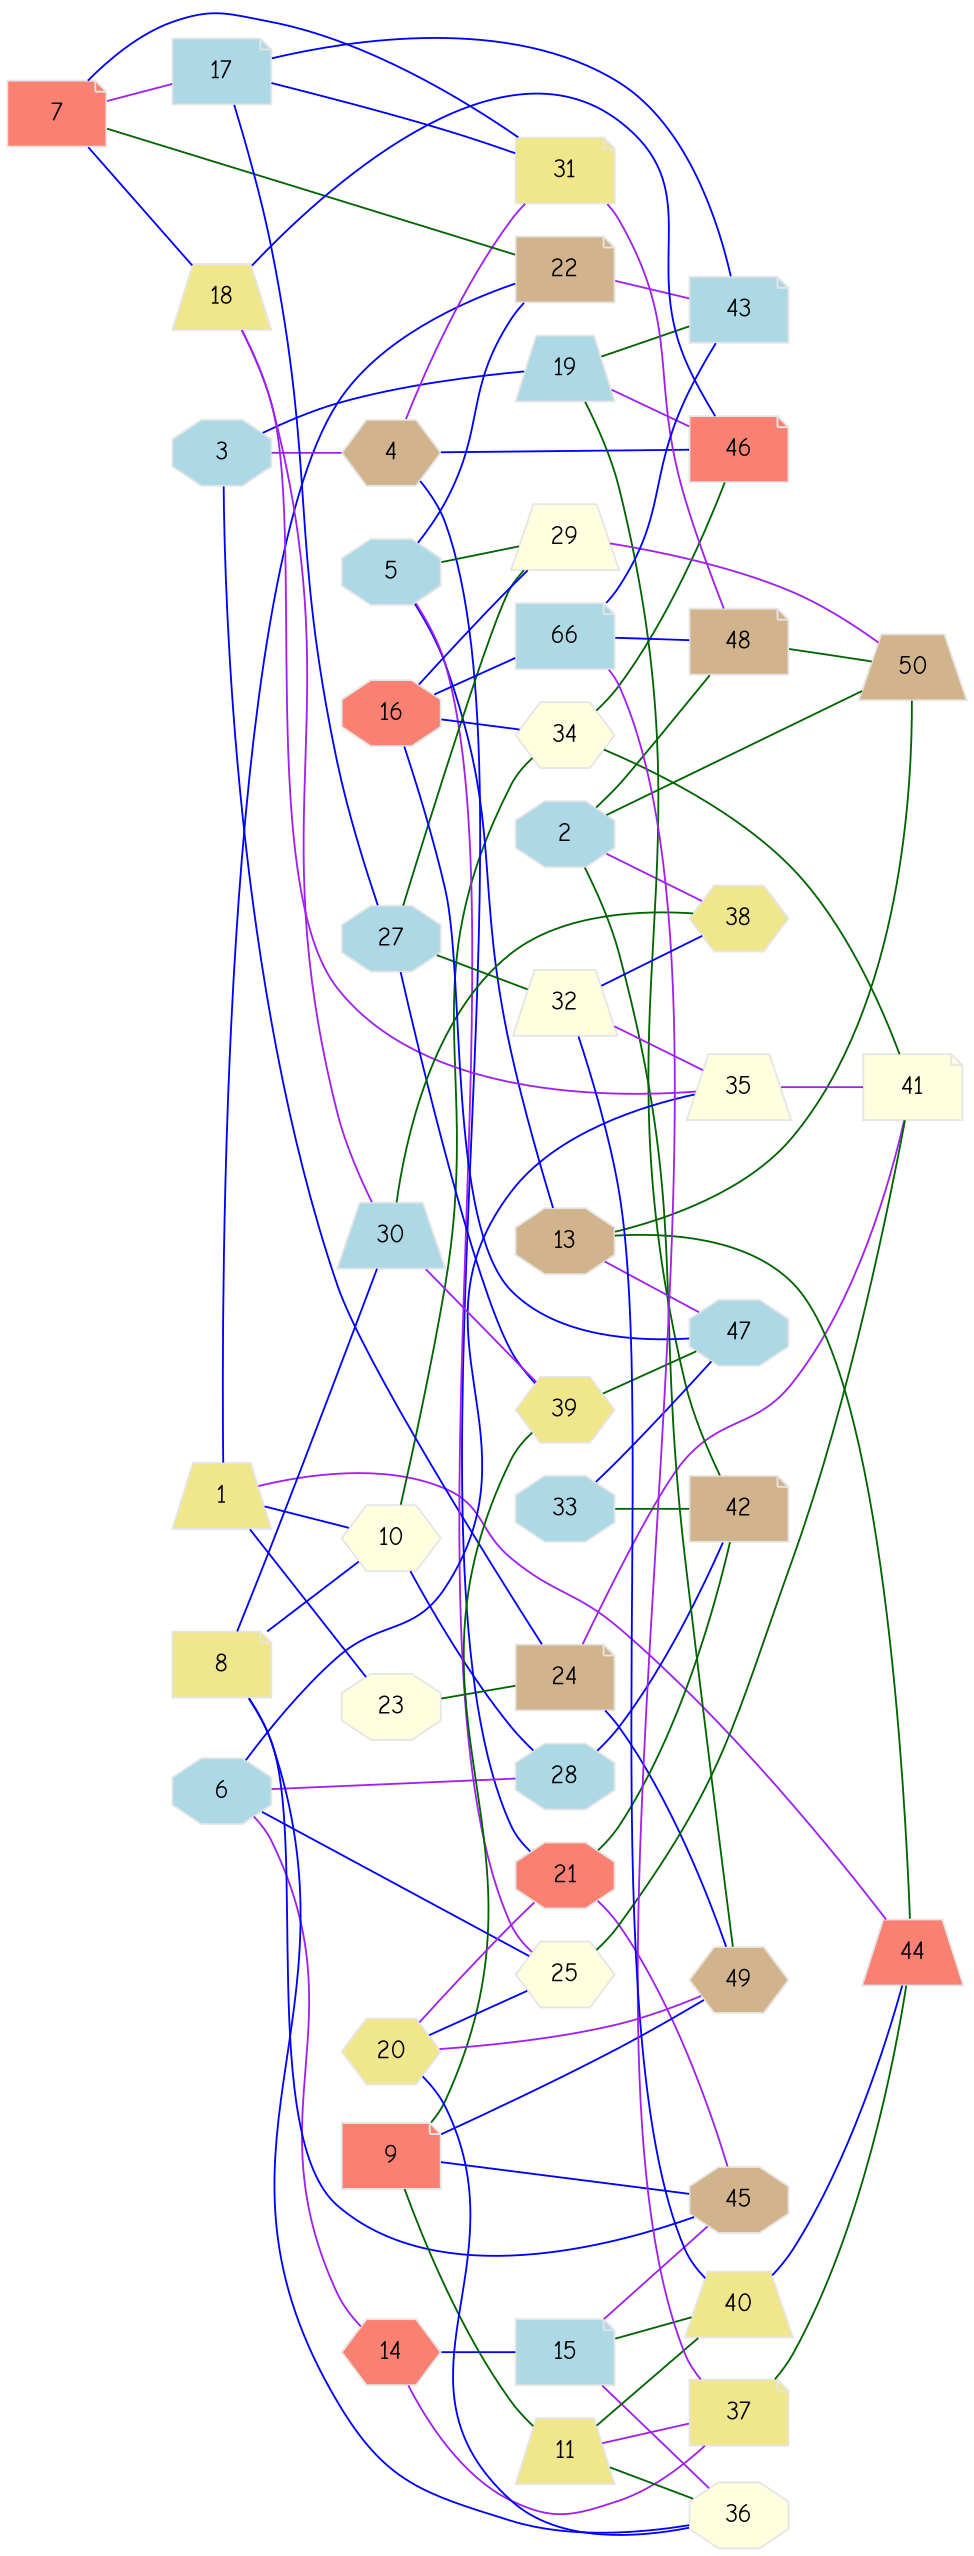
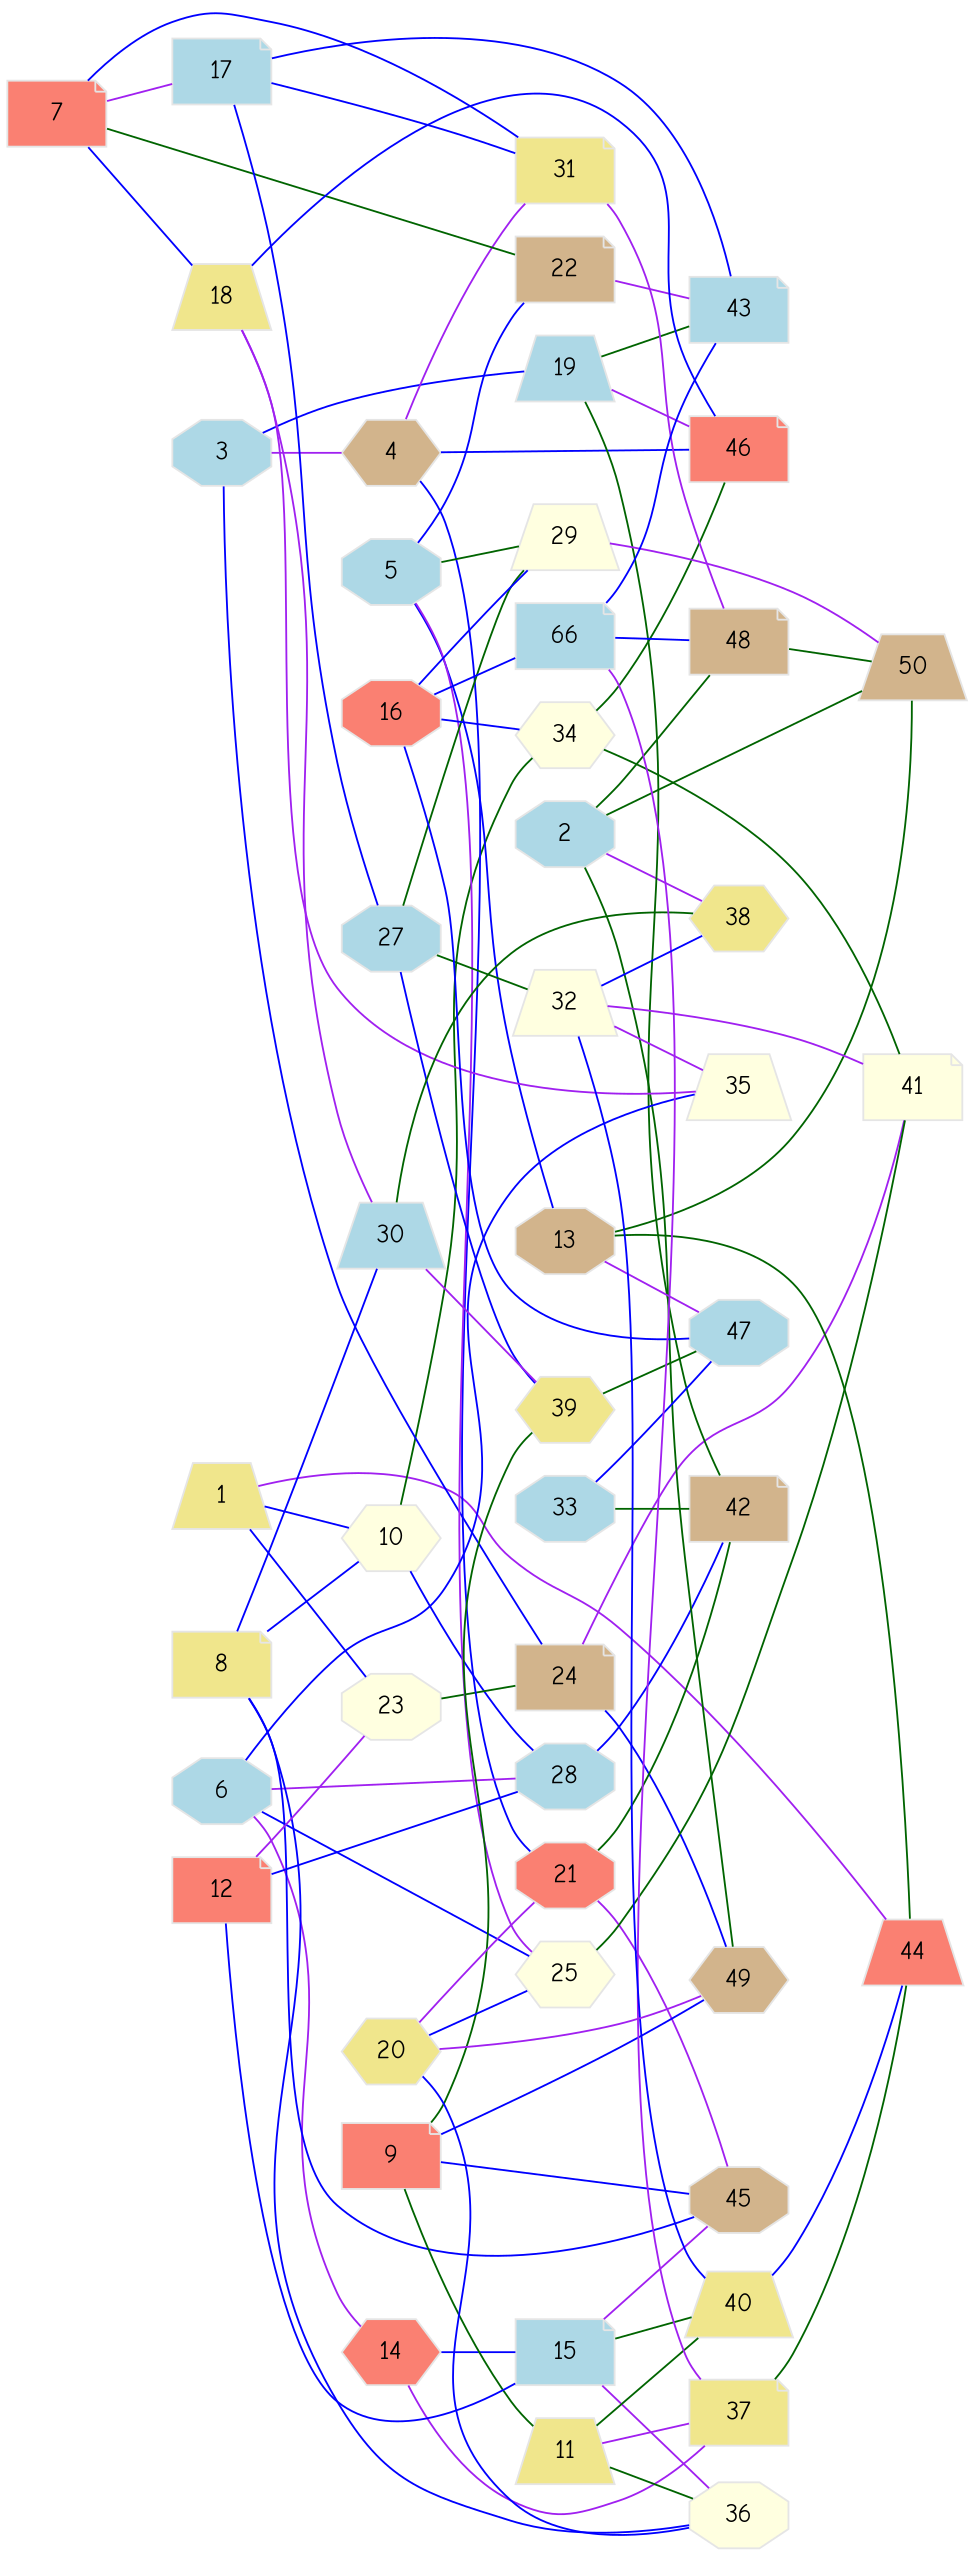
edge "22" -- "1": removed
edge "35" -- "41": now "32" -- "41"
node "12": added
